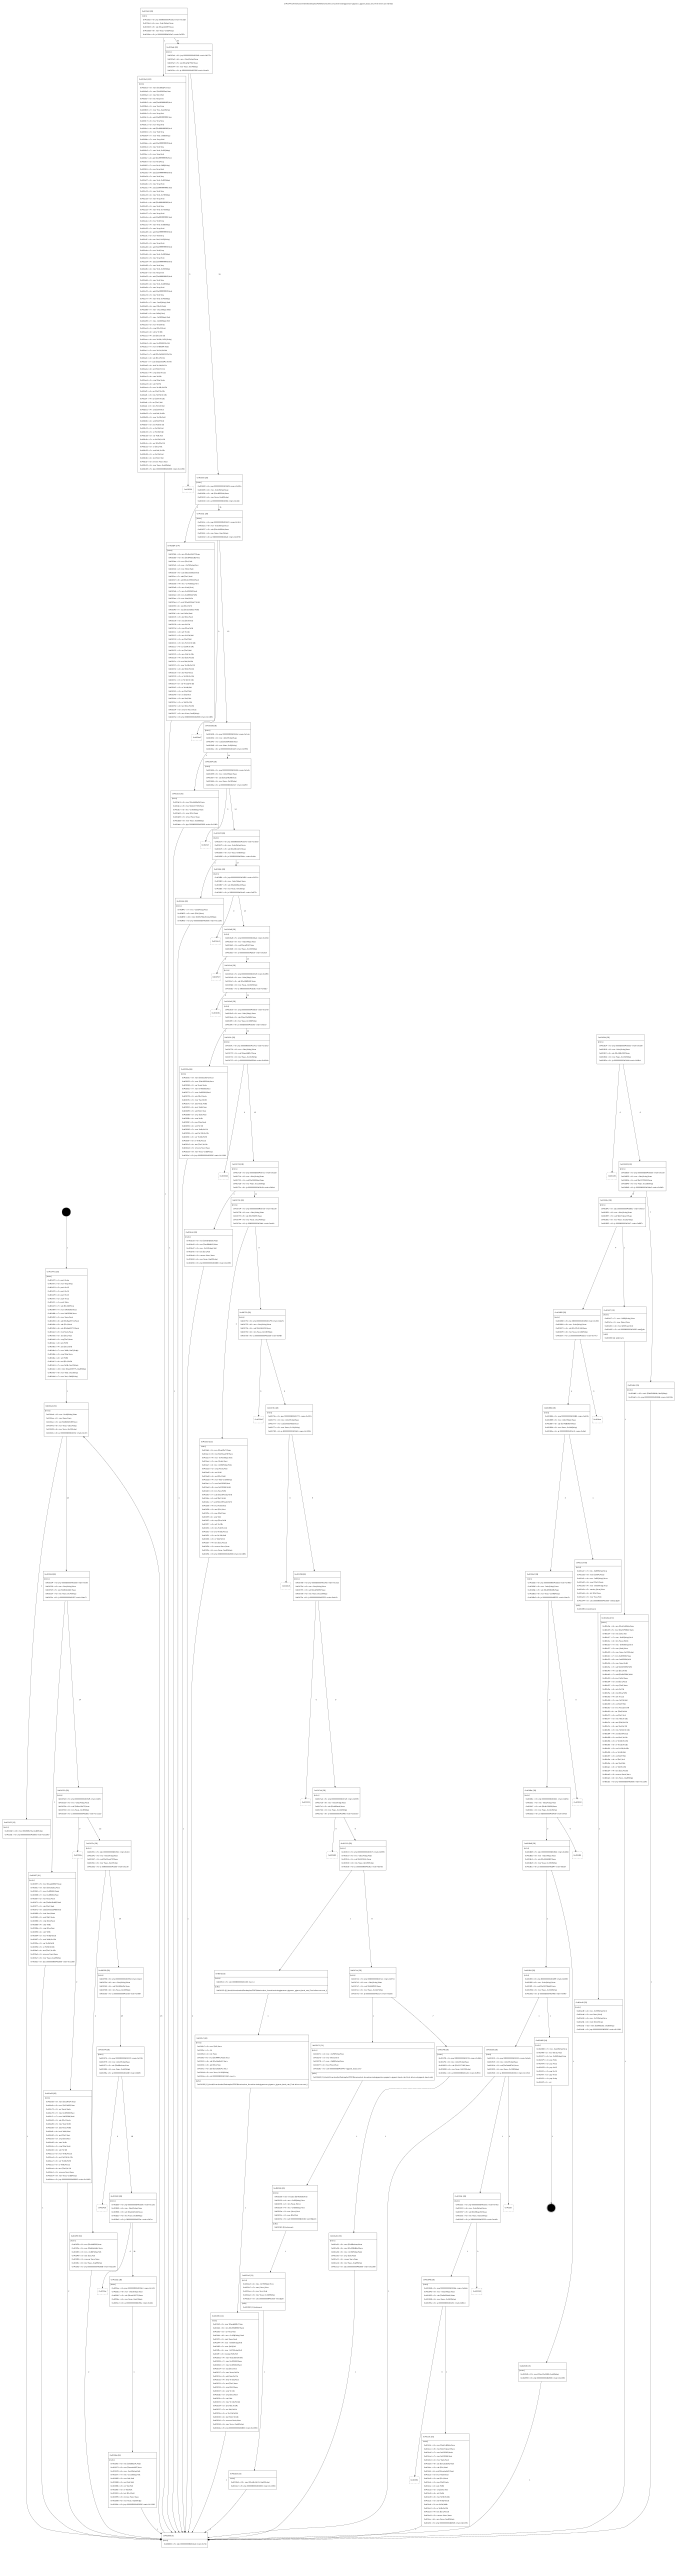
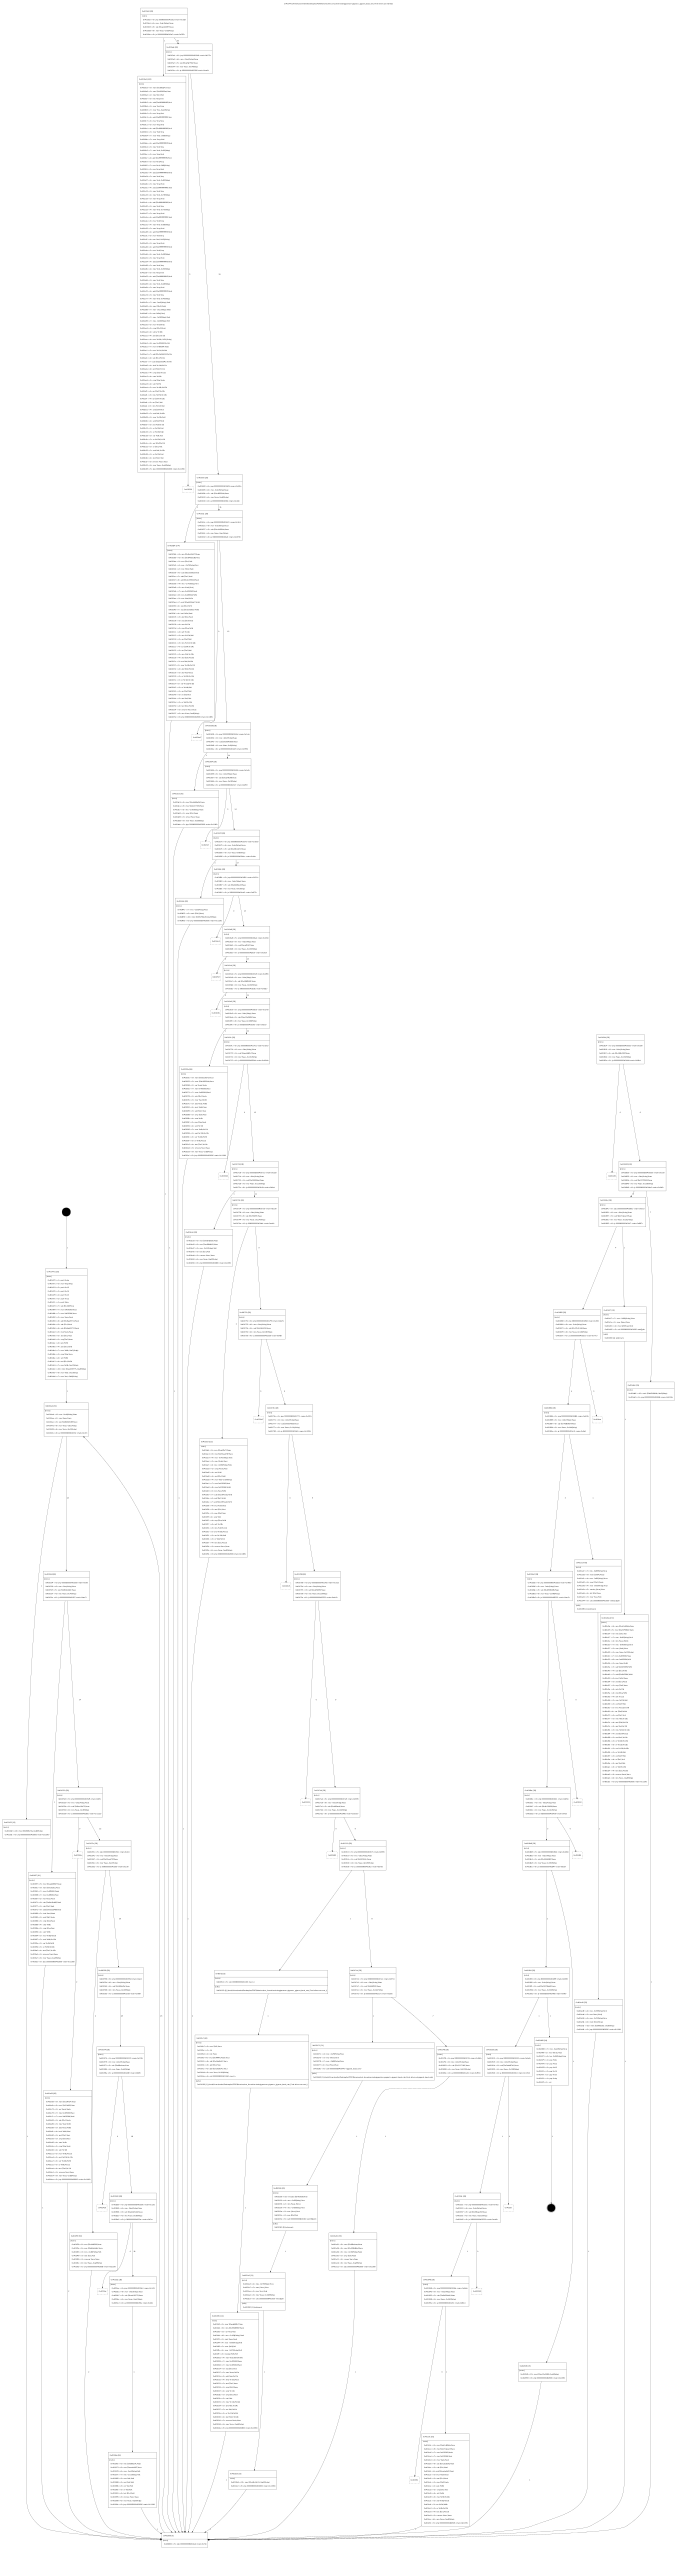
edge "0x401910 [28]" -> "0x402606 [5]": now "0x401e49 [32]" -> "0x402606 [5]"
